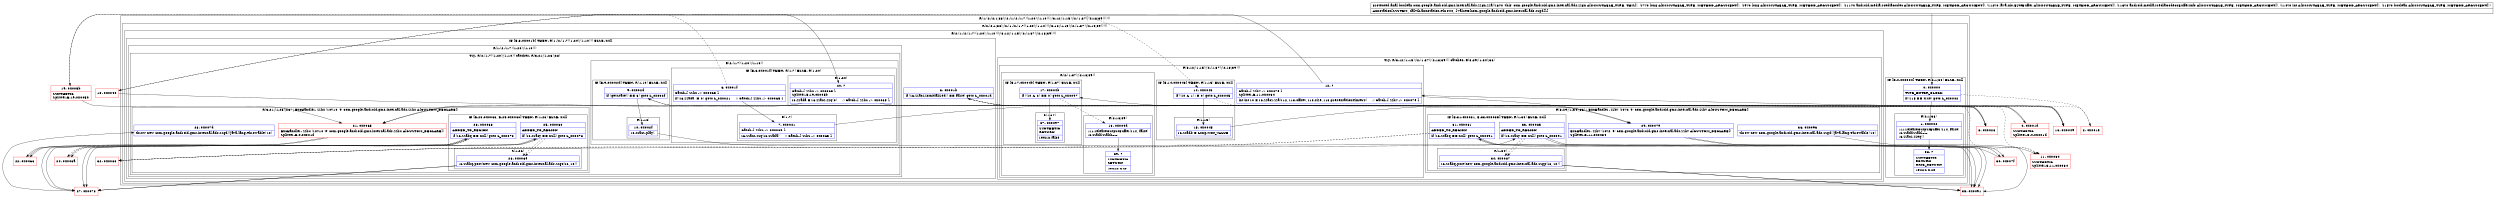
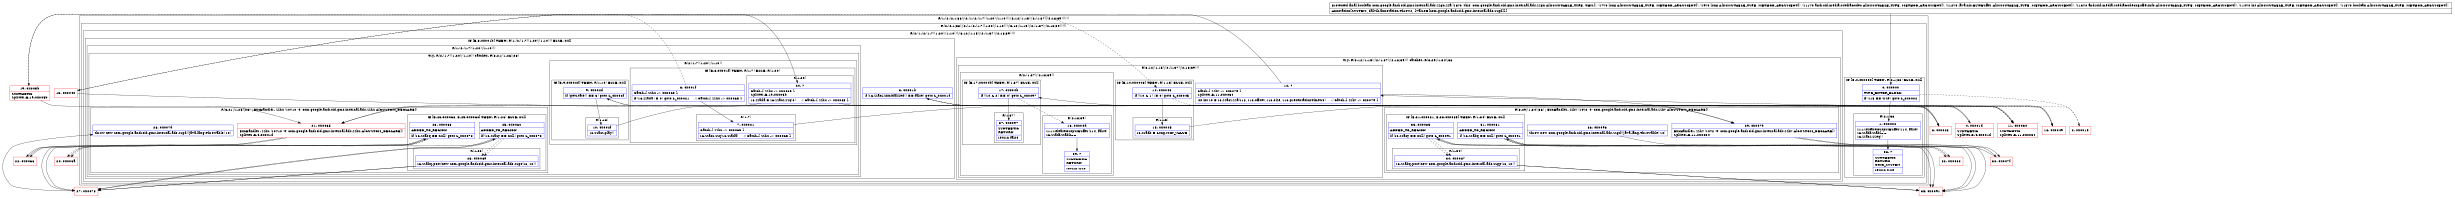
edge "16: 0x0049" -> "12: ?": now "11: 0x0034" -> "12: ?"
node "38: ?": text "ORIG_RETURN" -> "ORIG_SYSTEM"
